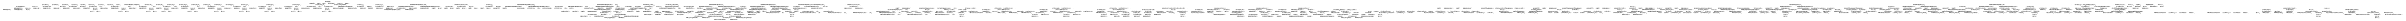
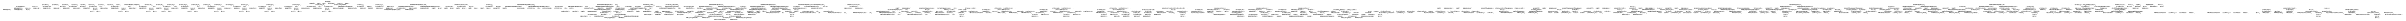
node "(LITERAL,3,colorchannels < 3)": added
